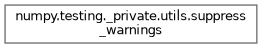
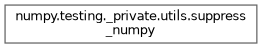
node "numpy.testing._private.utils.suppress _warnings": label "numpy.testing._private.utils.suppress _warnings" -> "numpy.testing._private.utils.suppress _numpy"
